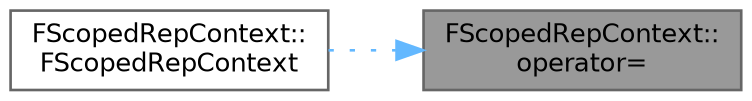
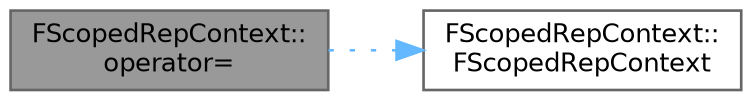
edge "FScopedRepContext:: FScopedRepContext" -> "FScopedRepContext:: operator=": reversed
